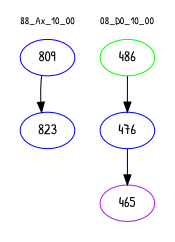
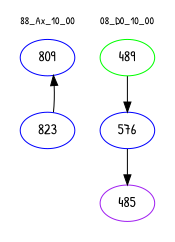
node "486": label "486" -> "489"
edge "809" -> "823": reversed
node "476": label "476" -> "576"
node "465": label "465" -> "485"
